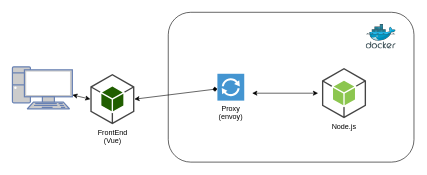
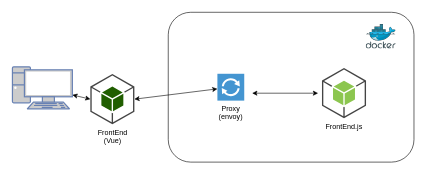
edge "Proxy (envoy)" -- "FrontEnd (Vue)": arrowhead diamond -> classic
node "Node.js": label "Node.js" -> "FrontEnd.js"
